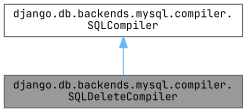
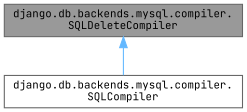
edge "django.db.backends.mysql.compiler. SQLDeleteCompiler" -> "django.db.backends.mysql.compiler. SQLCompiler": reversed
